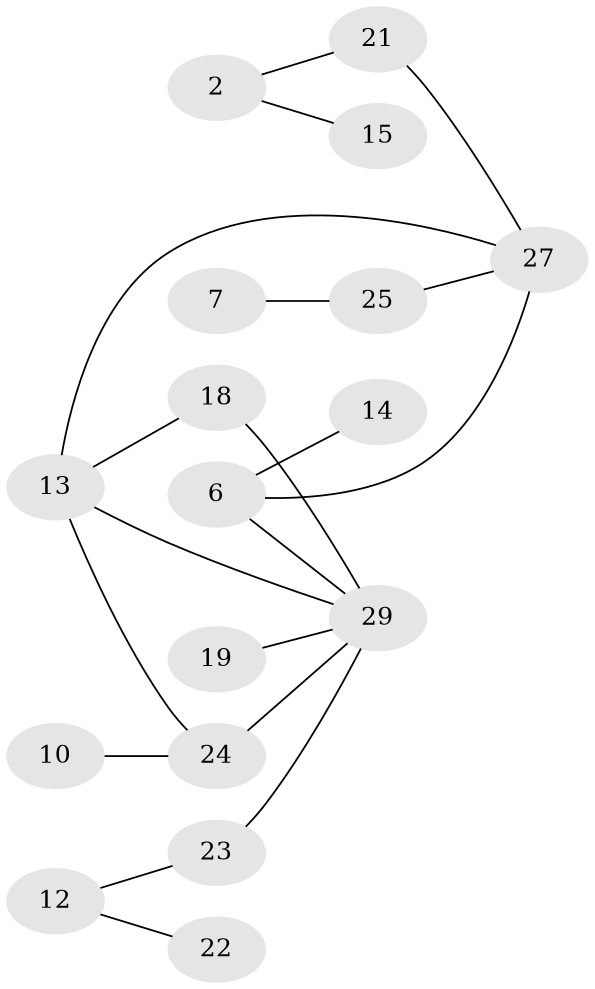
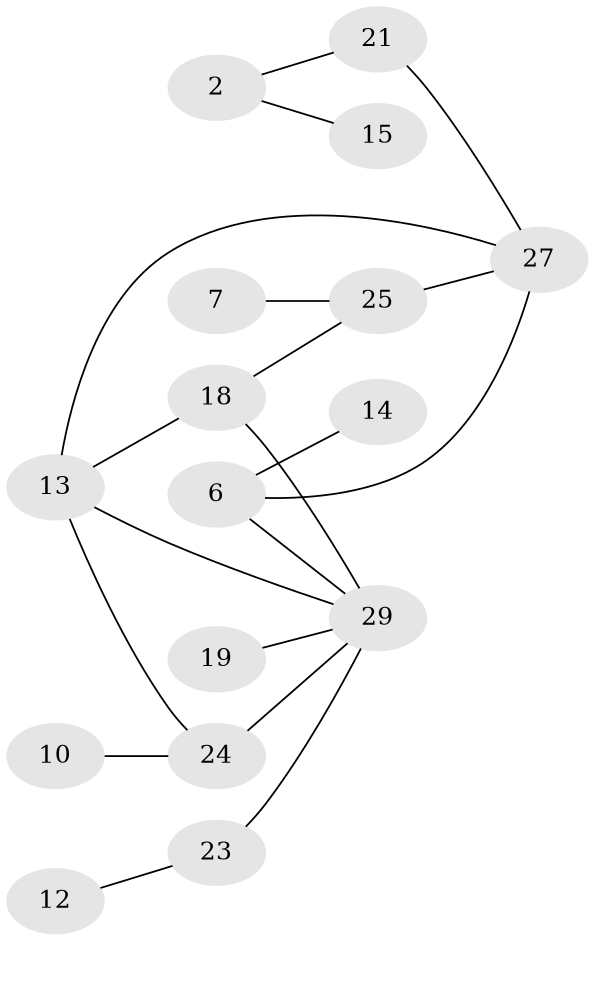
edge "25" -- "18": added
node "22": removed
